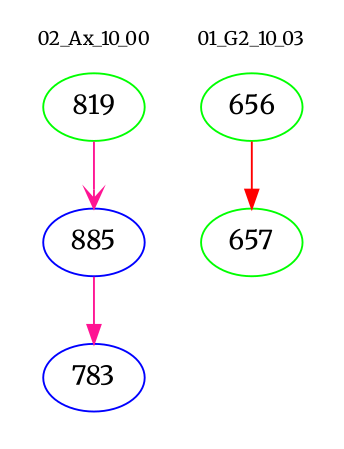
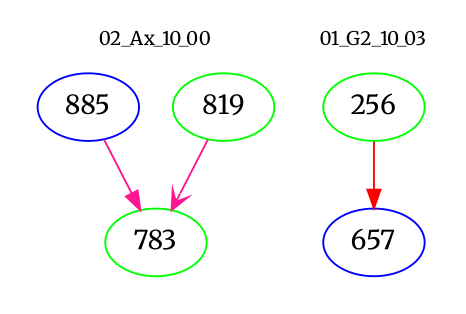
node "656": label "656" -> "256"
edge "819" -> "885": now "819" -> "783"
node "657": color green -> blue
node "783": color blue -> green
